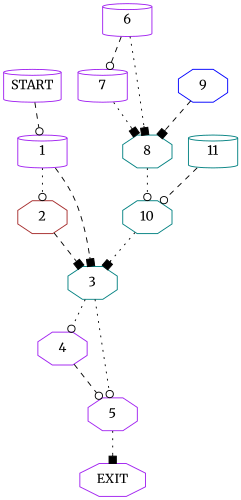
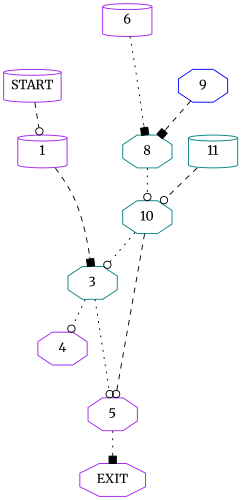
node "7": removed
node "2": removed
edge "10" -> "3": arrowhead box -> odot
edge "4" -> "5": now "10" -> "5"
